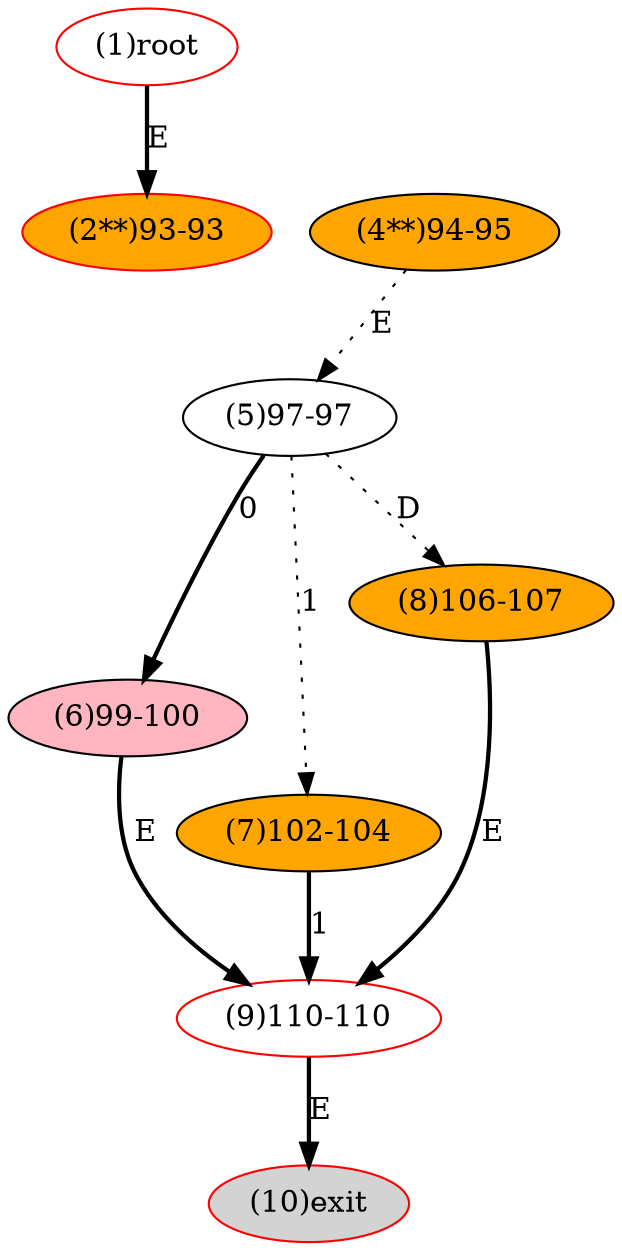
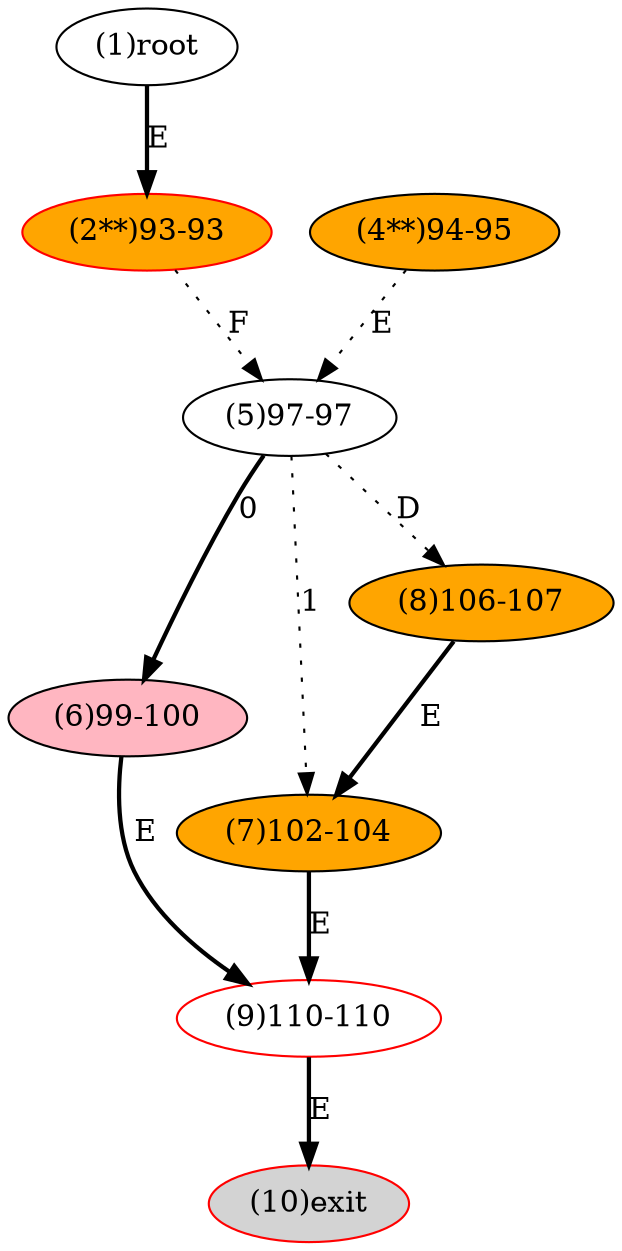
node "(1)root": color red -> black
edge "(2**)93-93" -> "(5)97-97": added, label "F"
edge "(8)106-107" -> "(9)110-110": now "(8)106-107" -> "(7)102-104"
edge "(7)102-104" -> "(9)110-110": label "1" -> "E"
